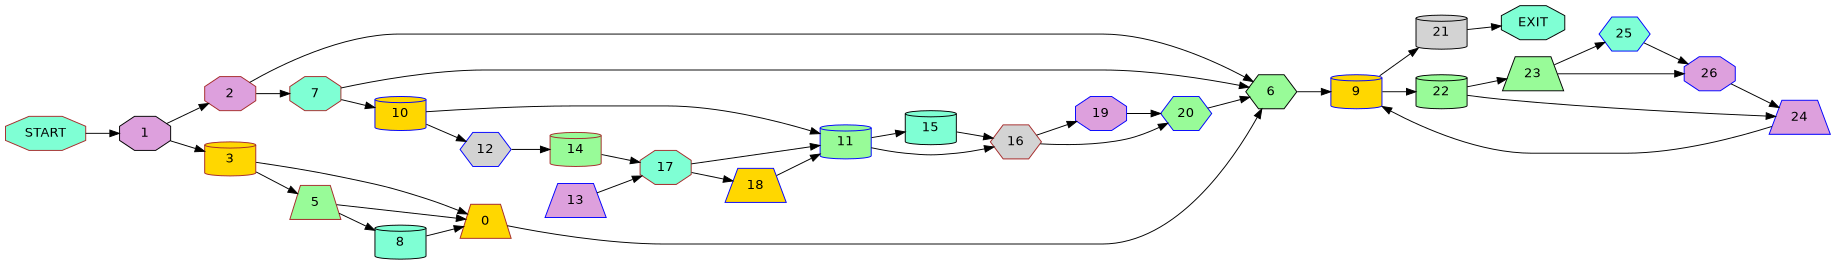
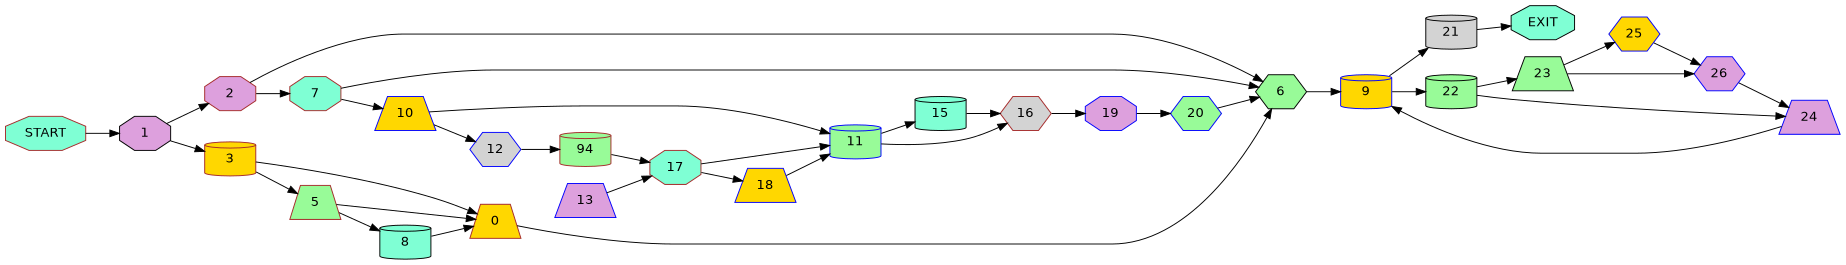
node "25": fillcolor aquamarine -> gold
node "26": shape octagon -> hexagon
node "10": shape cylinder -> trapezium
edge "16" -> "20": removed
node "14": label "14" -> "94"
